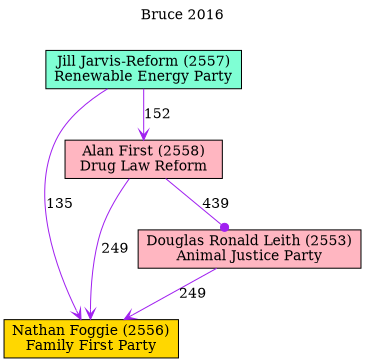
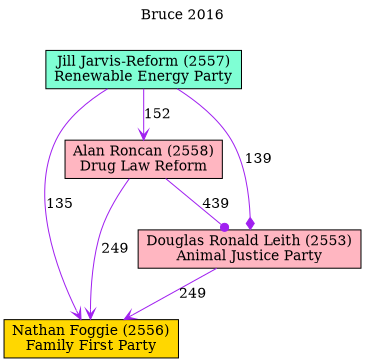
edge "Jill Jarvis-Reform (2557) Renewable Energy Party" -> "Douglas Ronald Leith (2553) Animal Justice Party": added, label "139"
node "Alan First (2558) Drug Law Reform": label "Alan First (2558) Drug Law Reform" -> "Alan Roncan (2558) Drug Law Reform"
